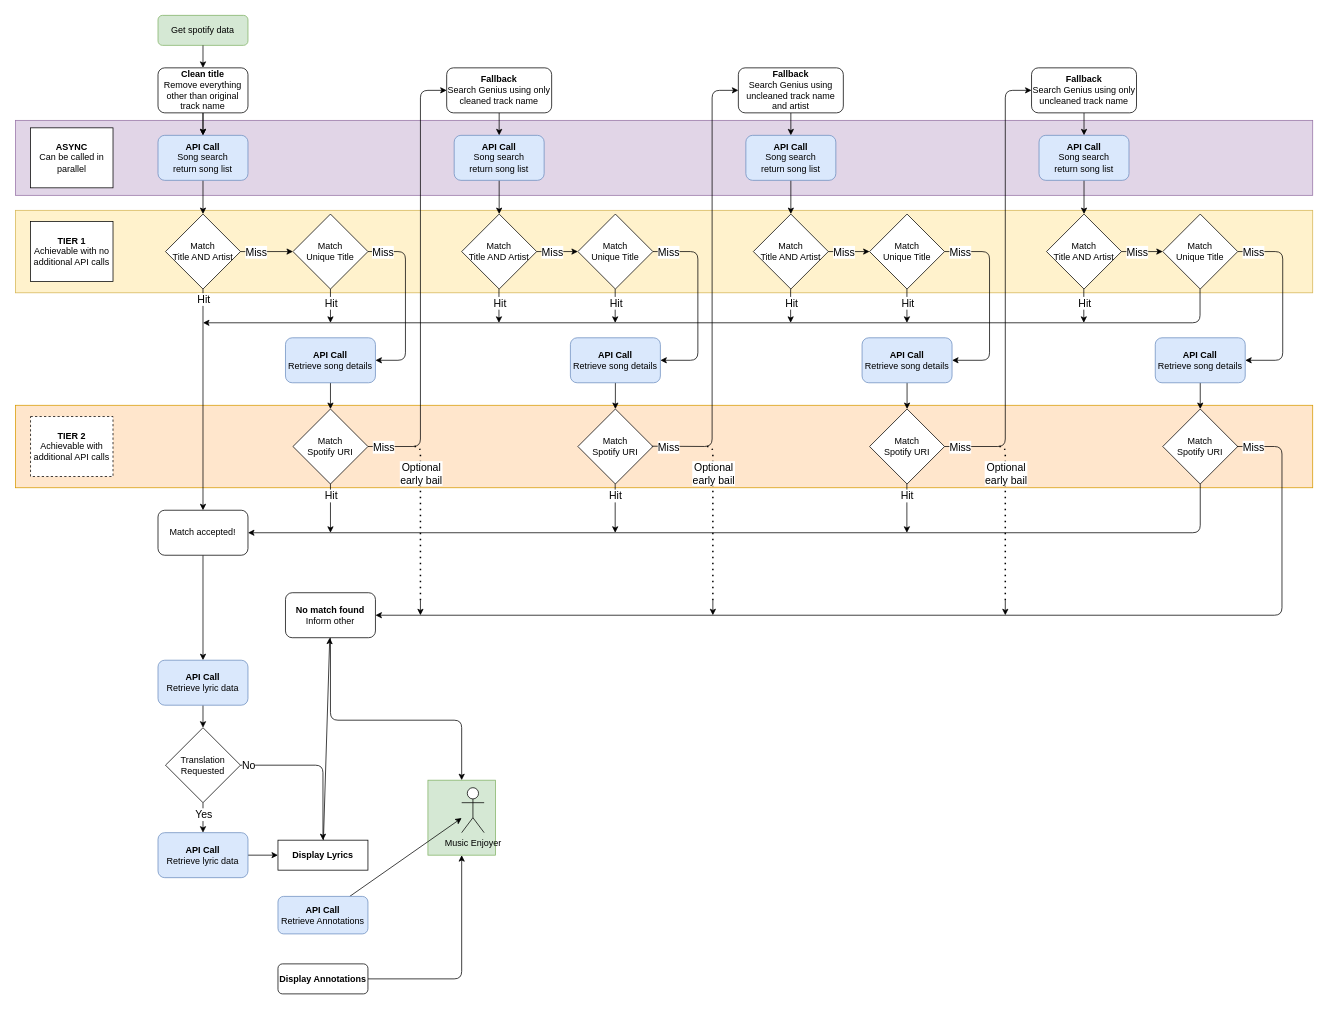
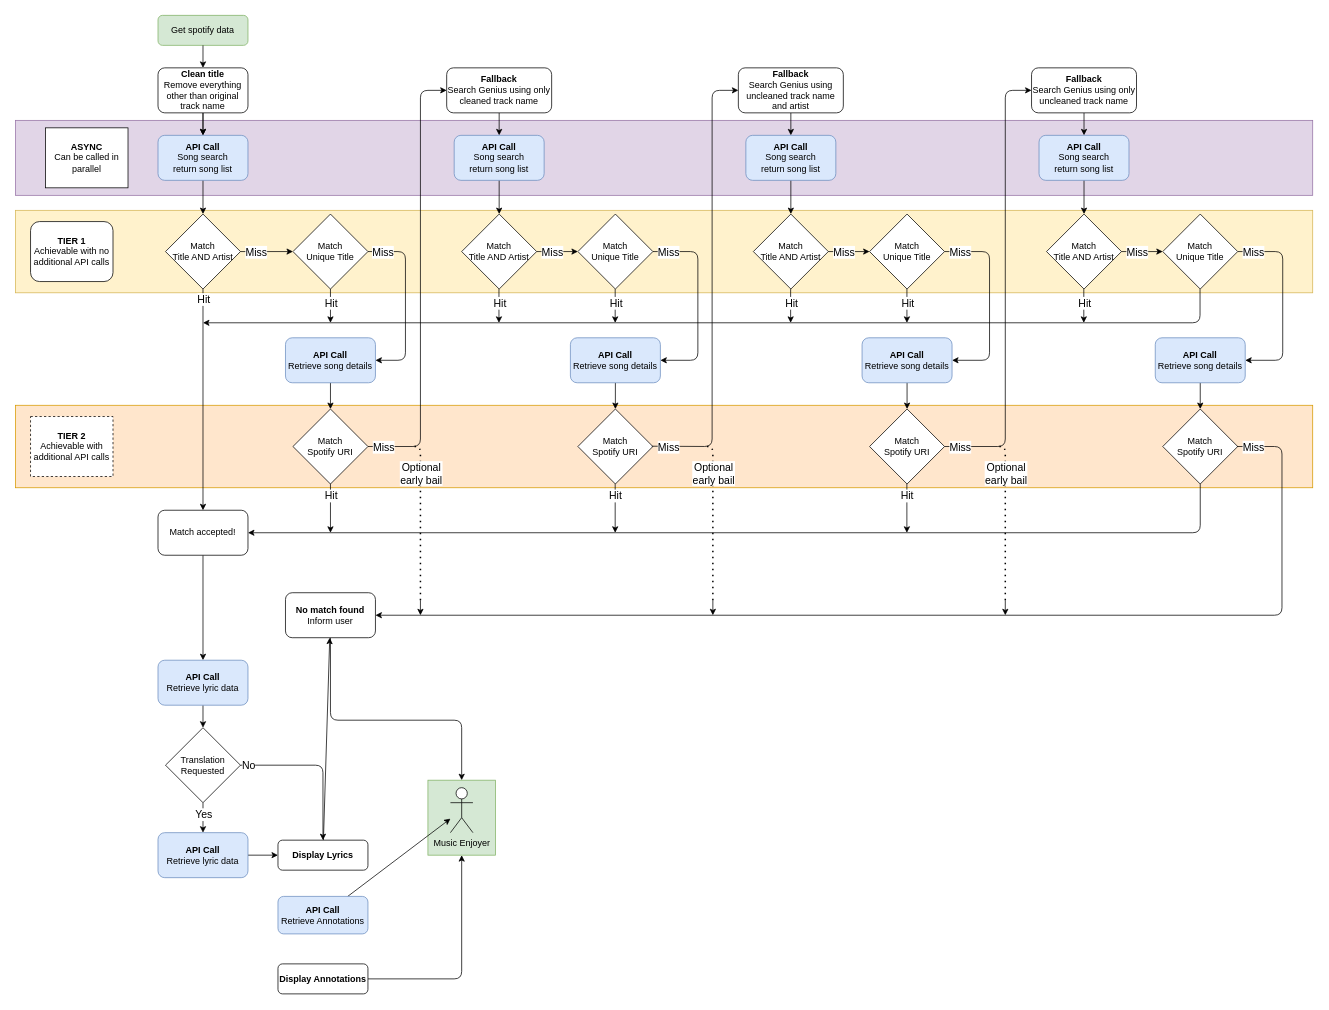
node "ASYNC Can be called in parallel": moved (72, 158) -> (87, 158)
node "TIER 1 Achievable with no additional API calls": shape rectangle -> rounded rectangle
node "No match found Inform other": label "No match found Inform other" -> "No match found Inform user"
node "Music Enjoyer": moved (473, 810) -> (462, 810)
node "Display Lyrics": shape rectangle -> rounded rectangle
